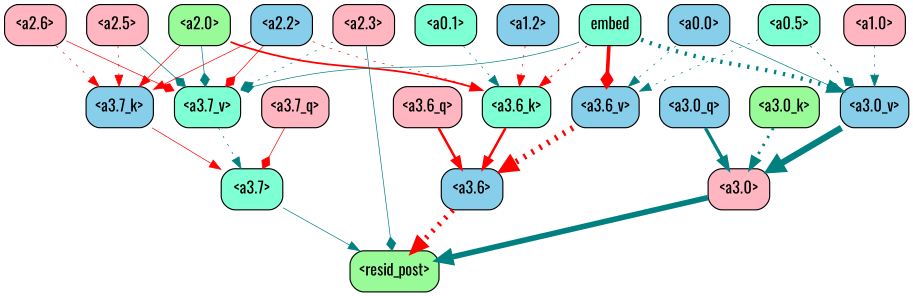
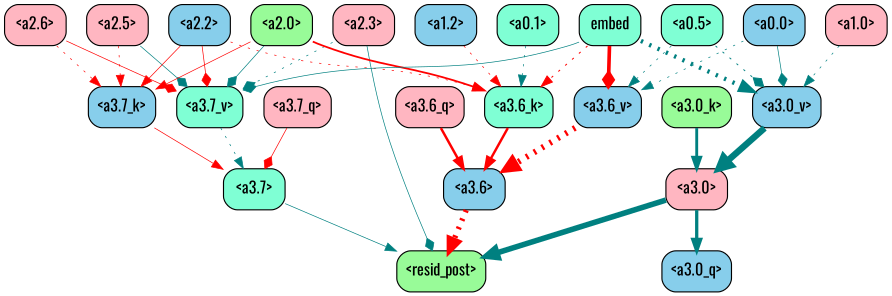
edge "<a3.0_q>" -> "<a3.0>": reversed
edge "<a3.0_k>" -> "<a3.0>": style dotted -> bold
